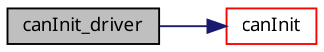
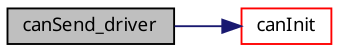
node "canInit_driver": label "canInit_driver" -> "canSend_driver"
